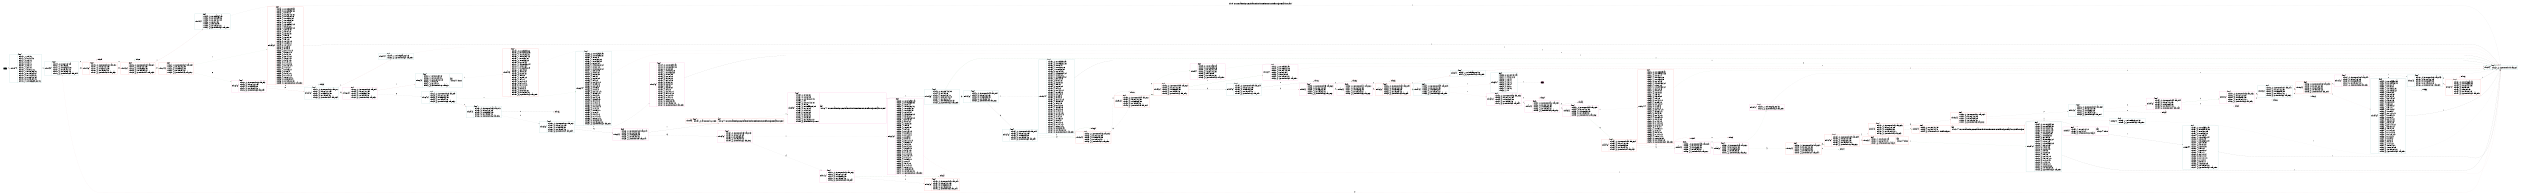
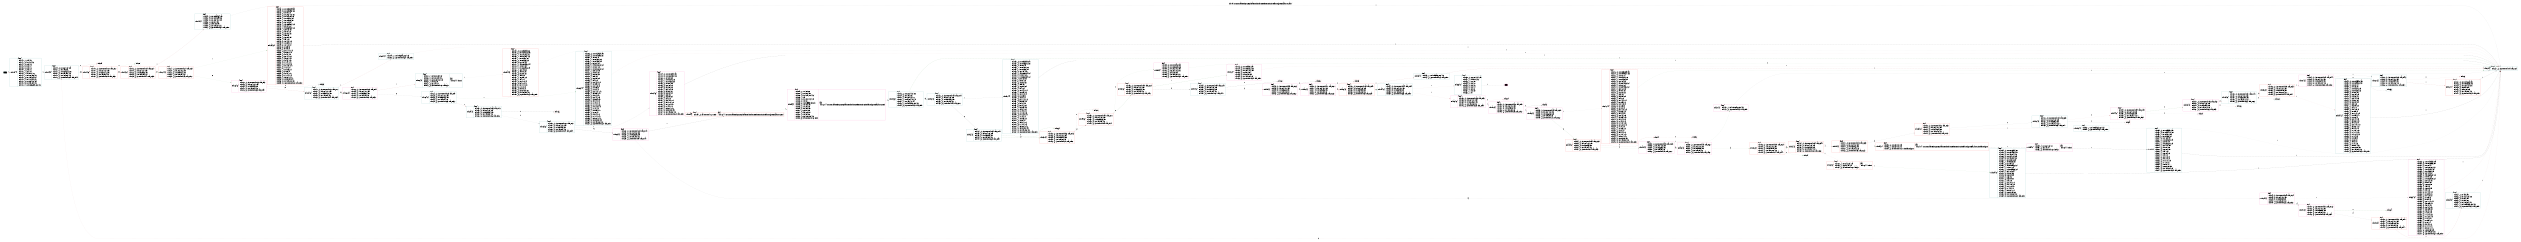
node "0x401f34 [25]": added
